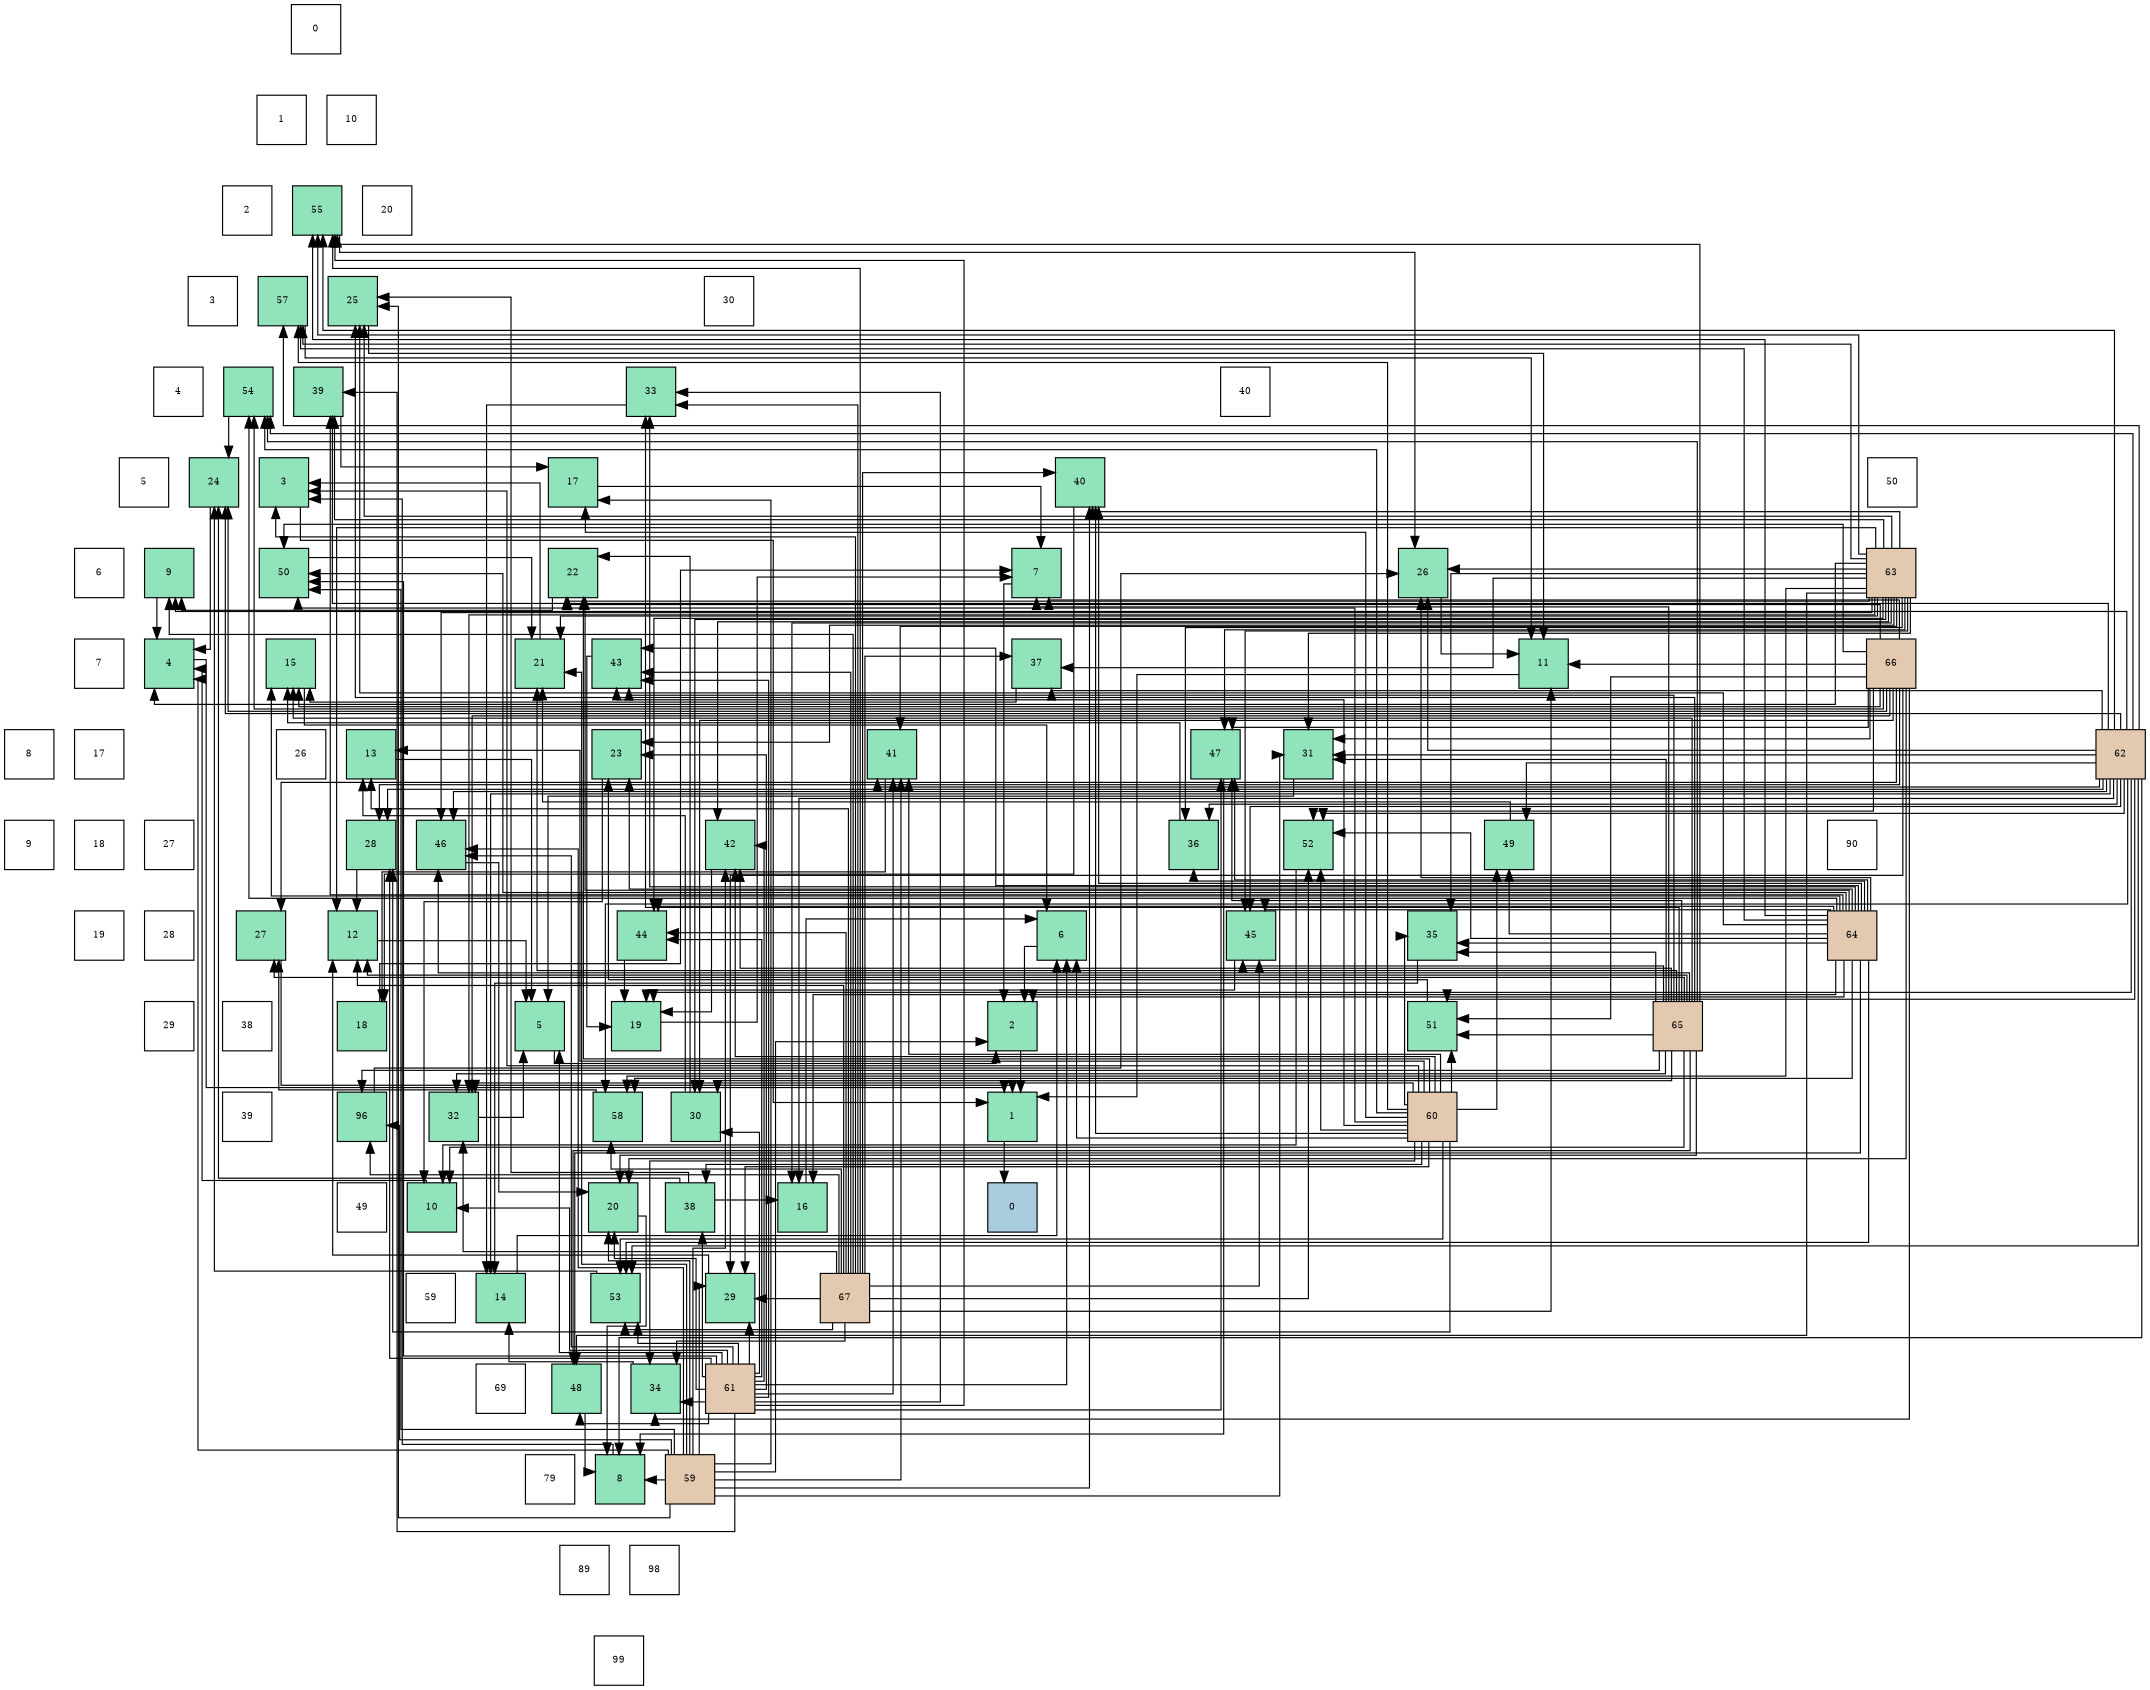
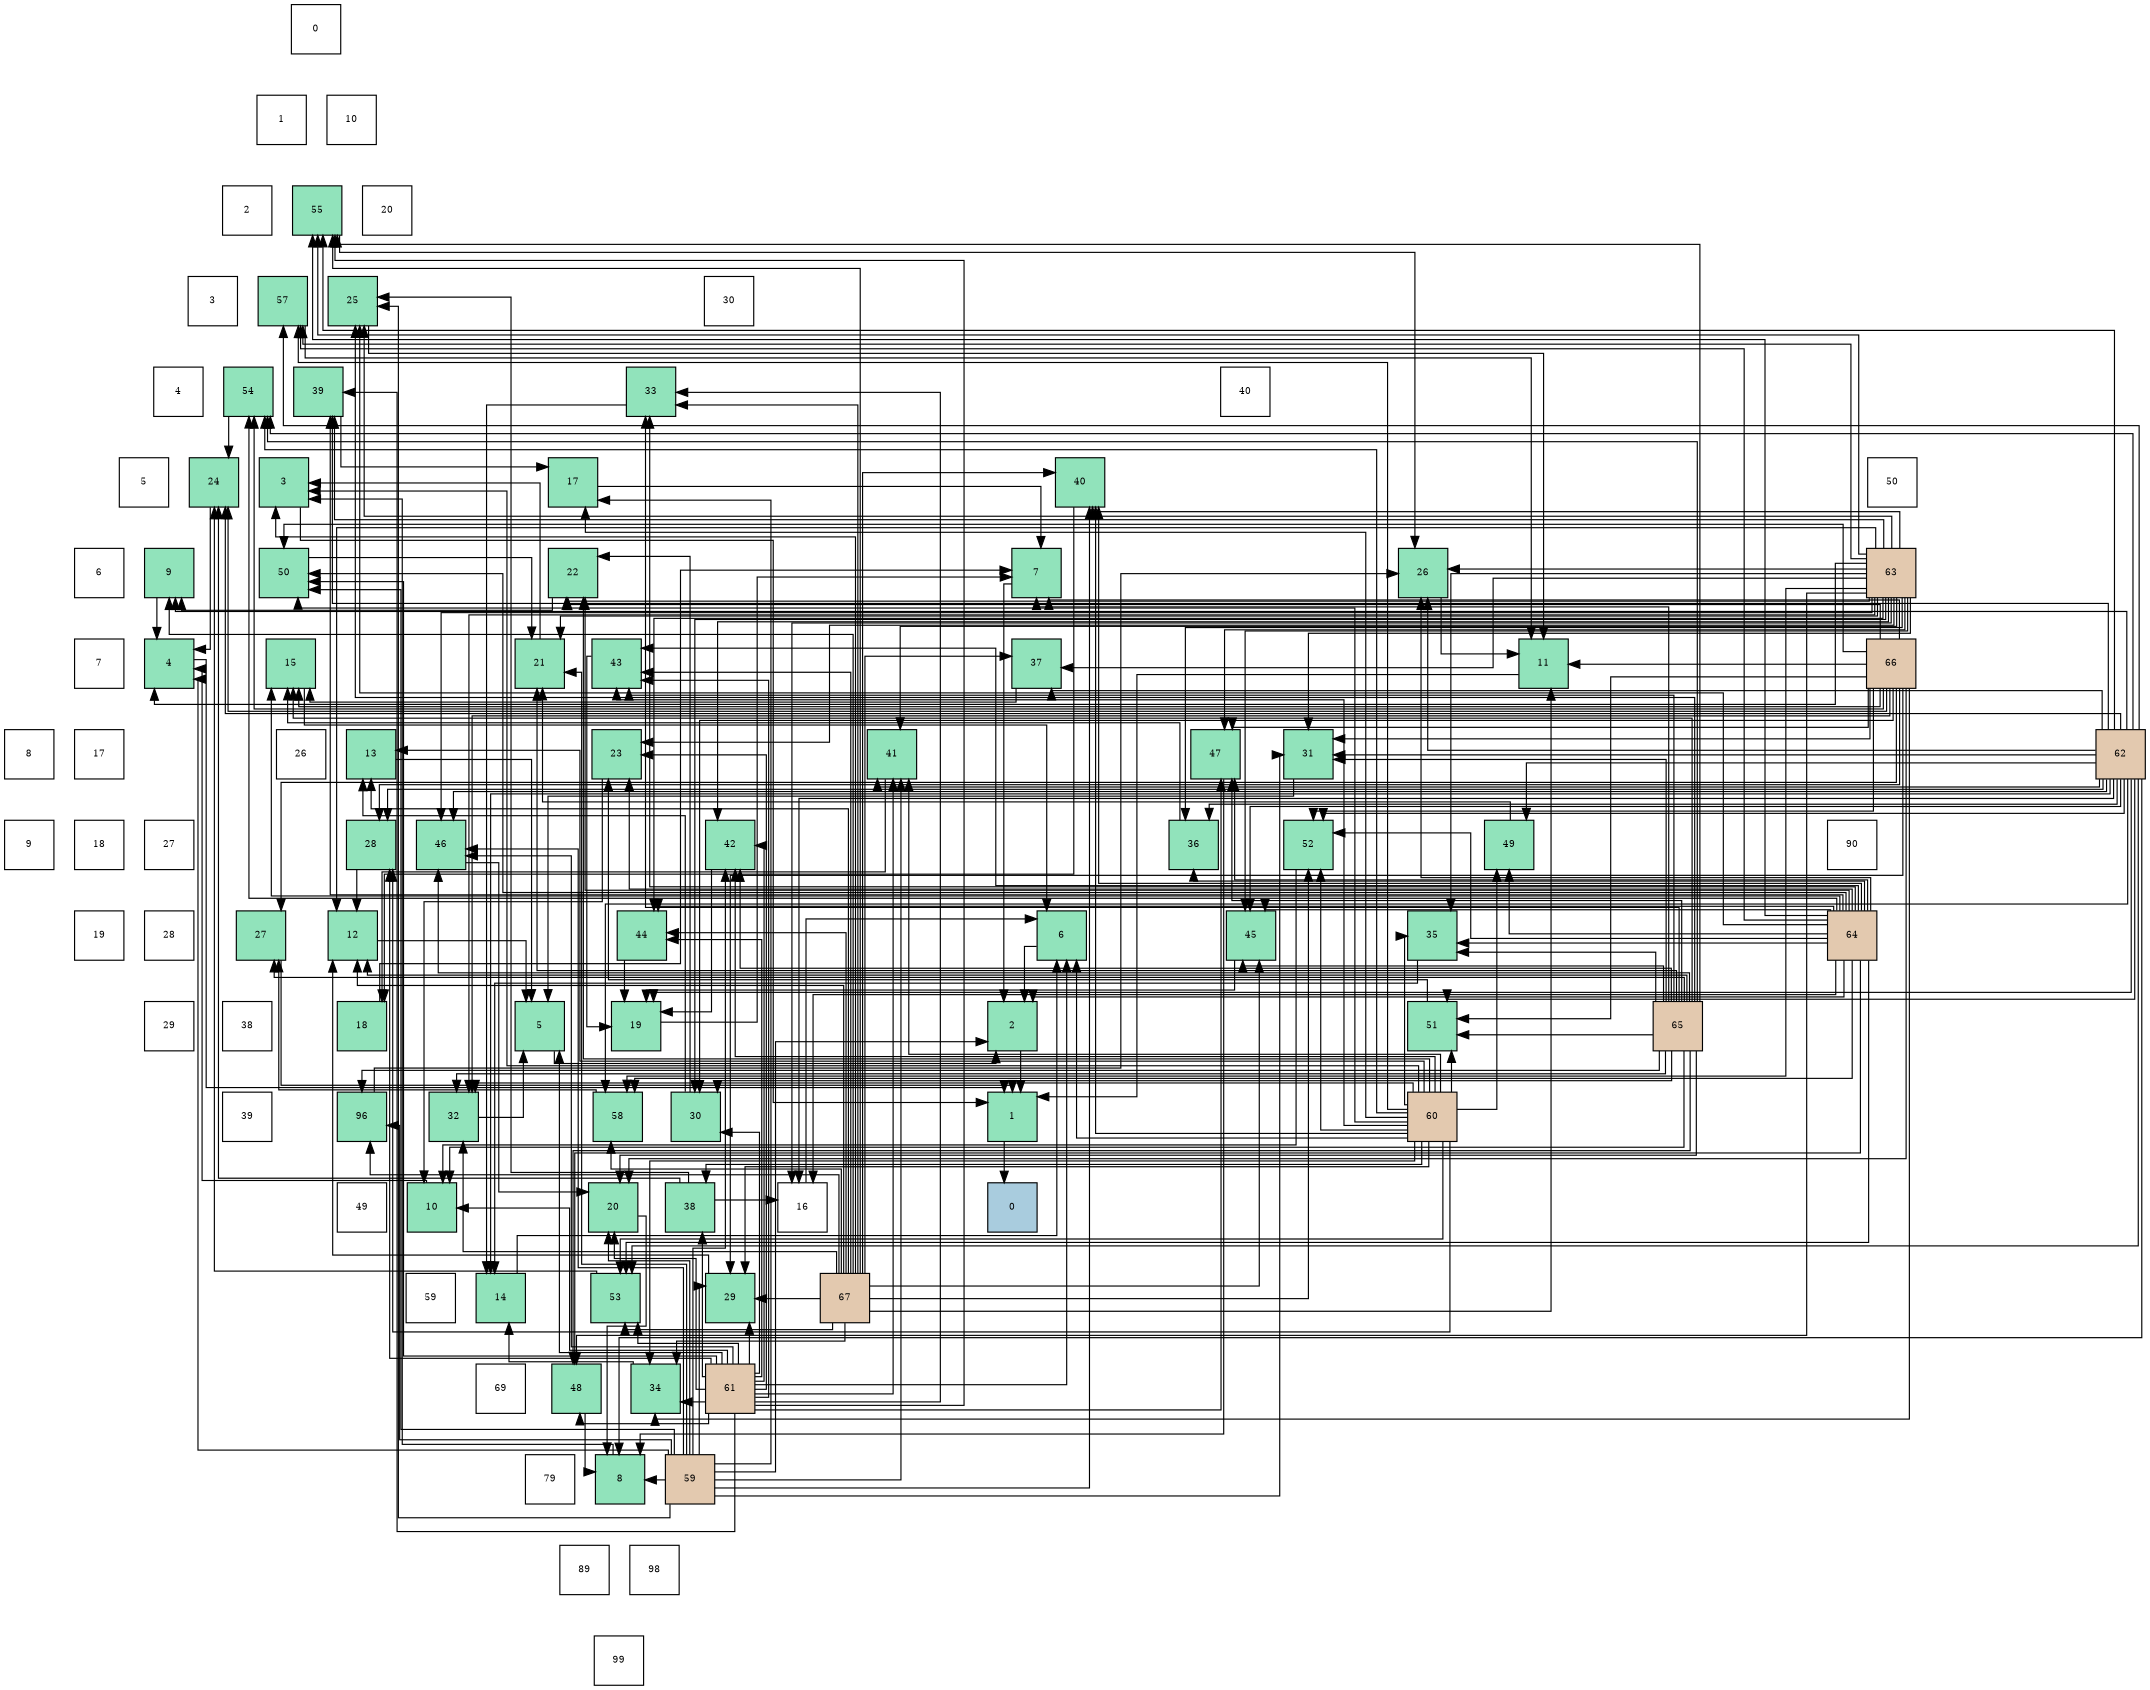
node "16": fillcolor #91e3bb -> #ffffff
